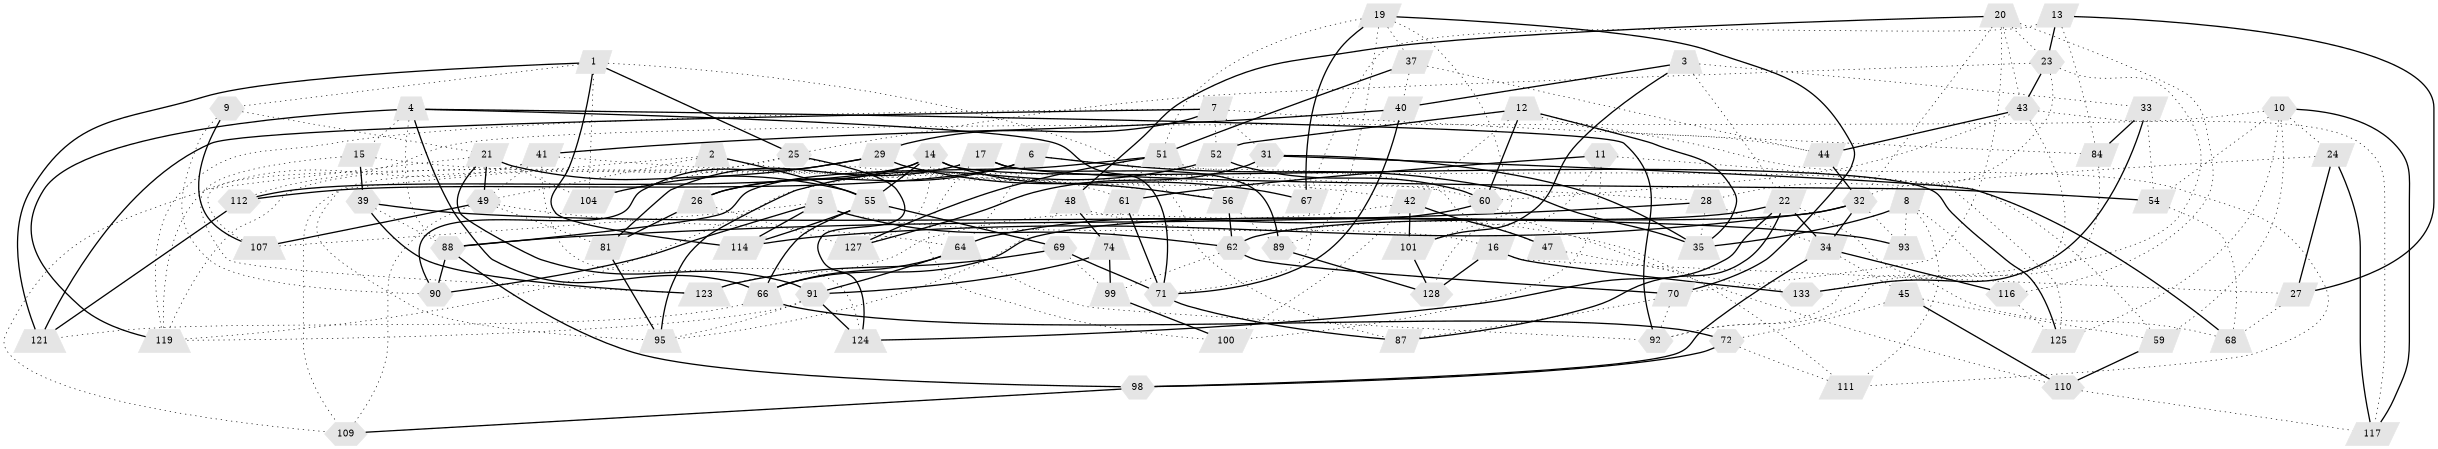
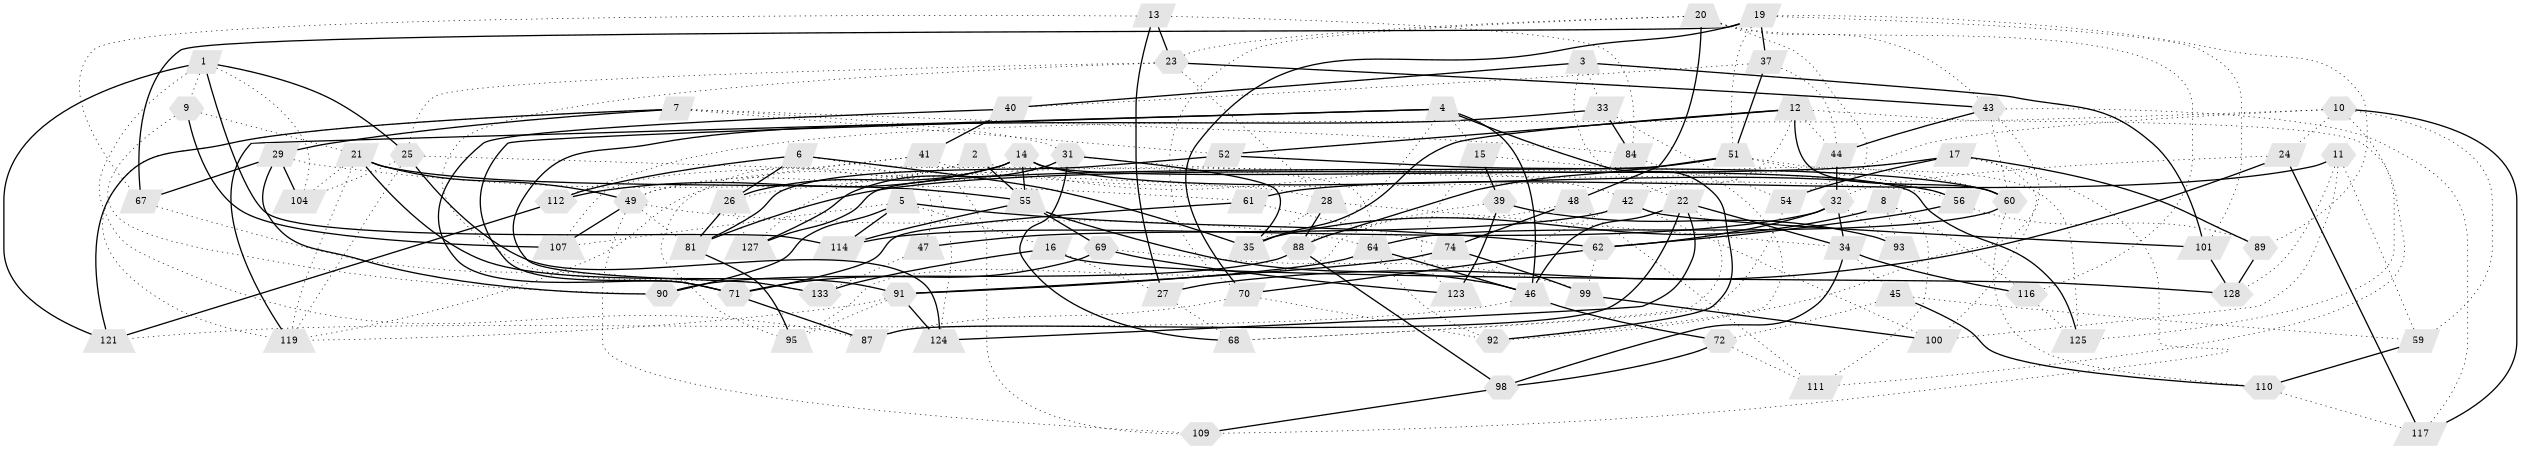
edge "19" -- "37": style dotted -> bold
edge "52" -- "95": now "52" -- "81"
node "66": label "66" -> "46"
